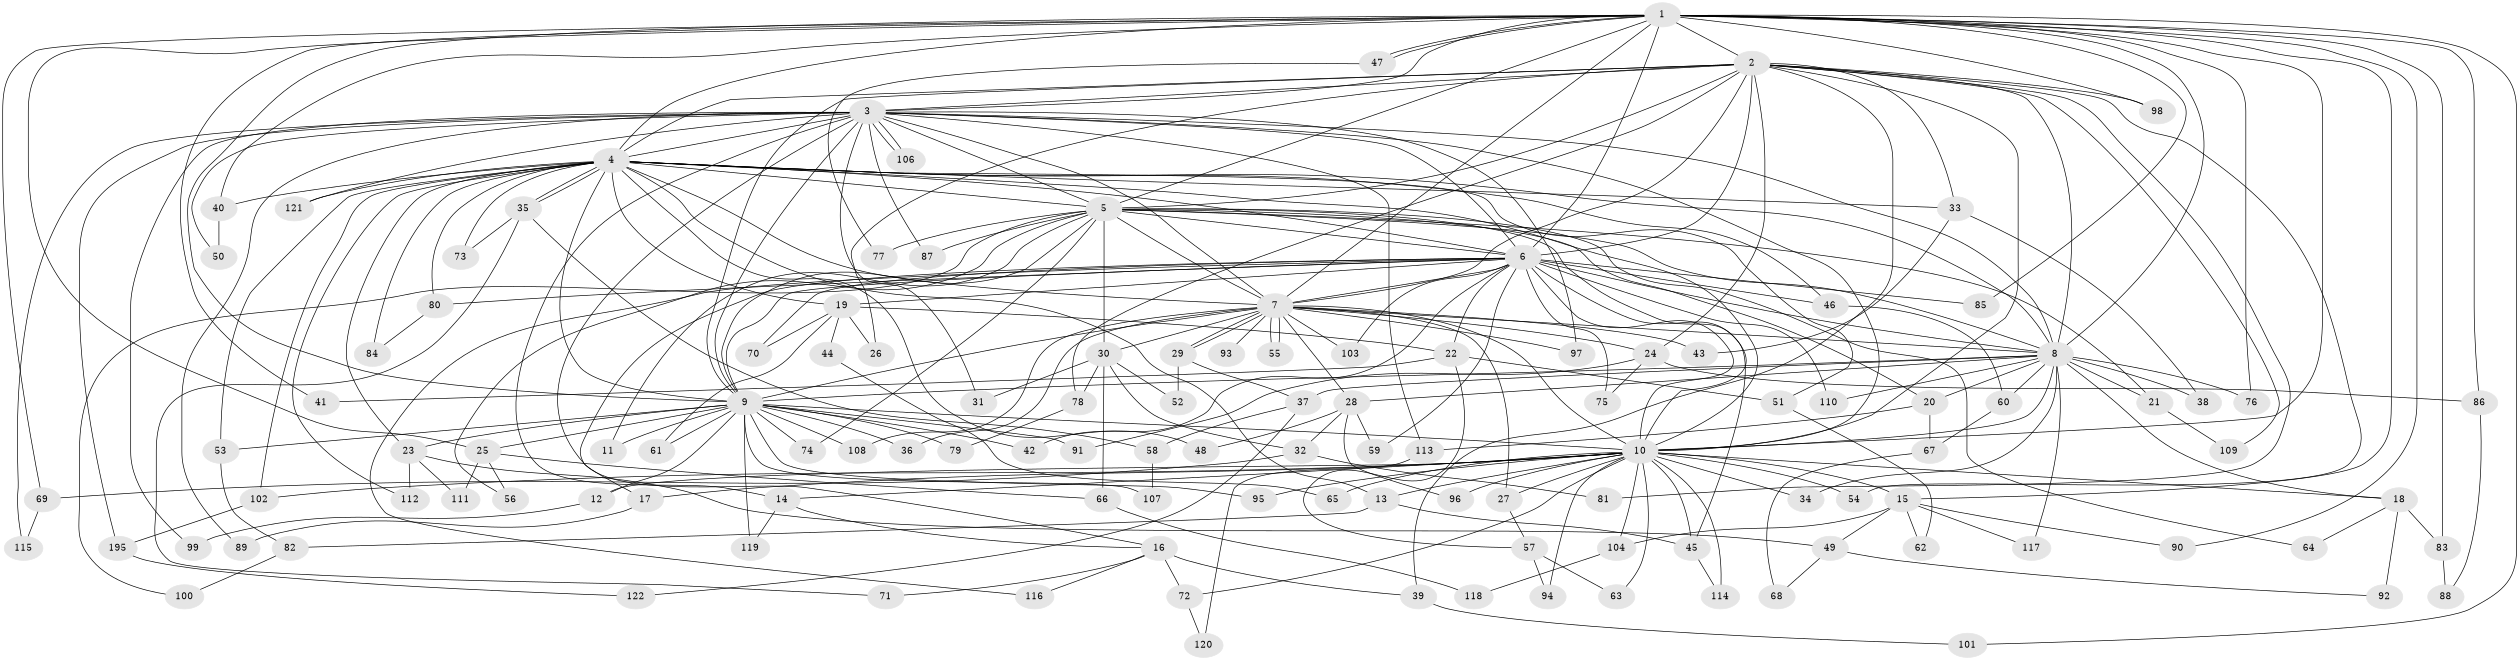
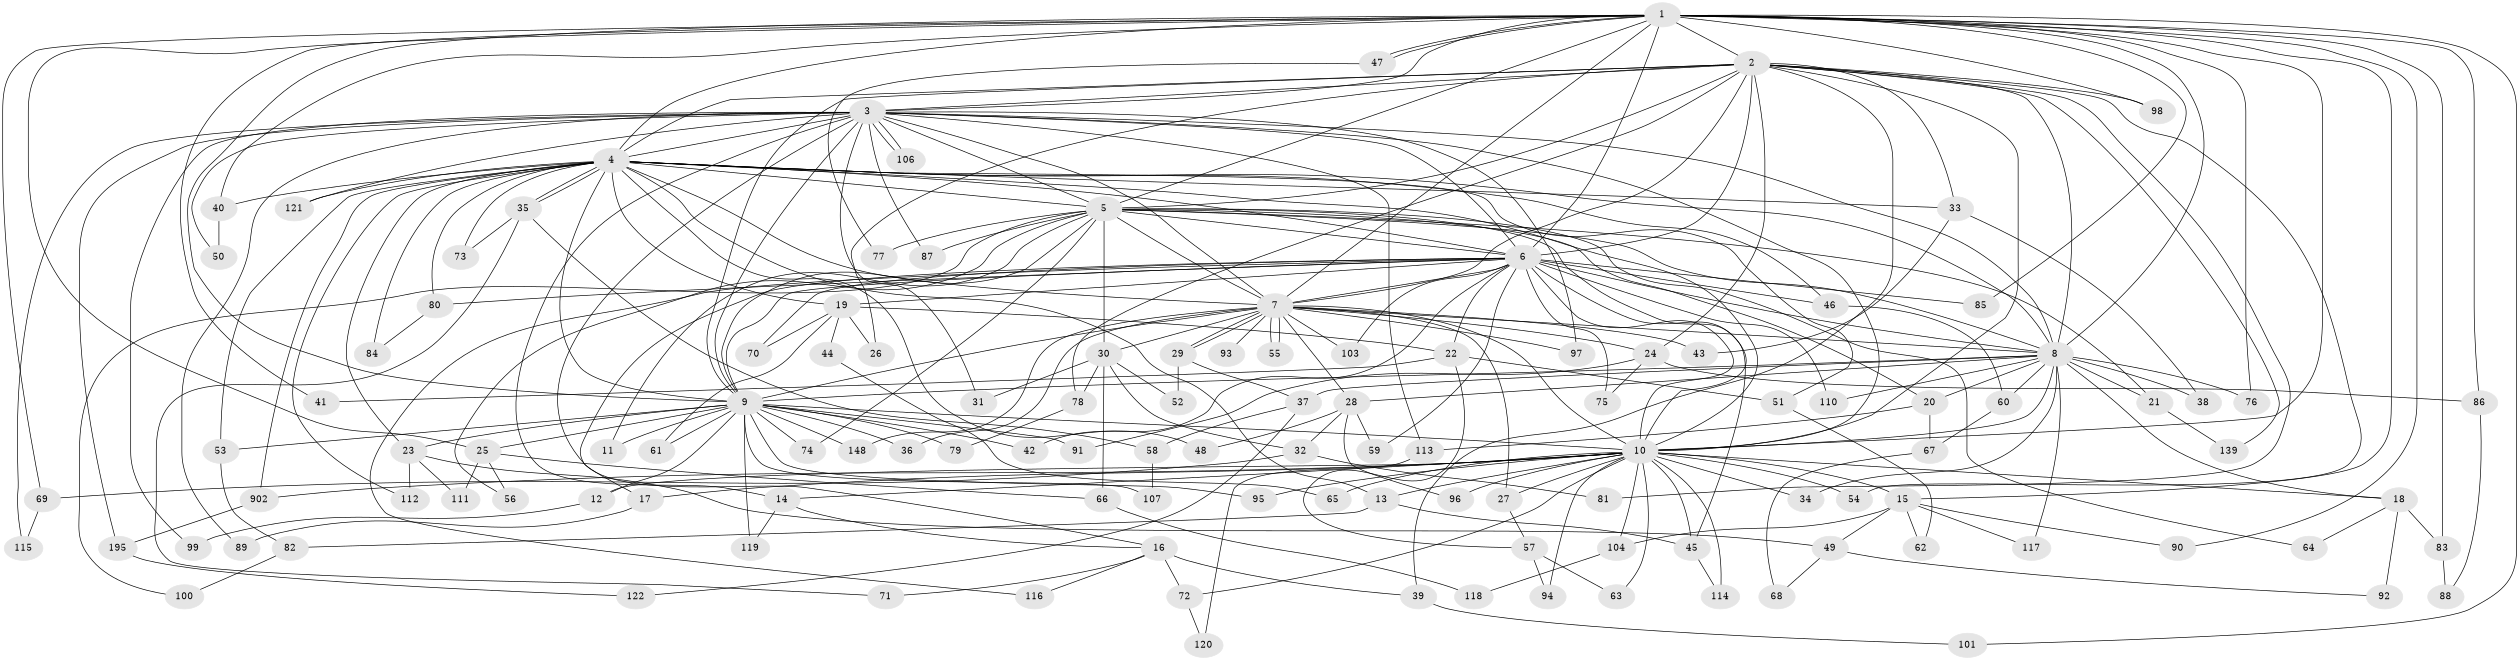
node "108": label "108" -> "148"
node "109": label "109" -> "139"
node "102": label "102" -> "902"
